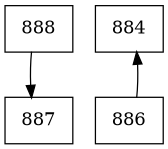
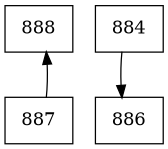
edge "888" -> "887": reversed
edge "886" -> "884": reversed
